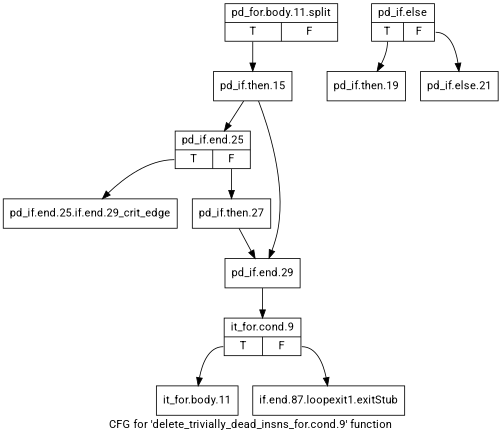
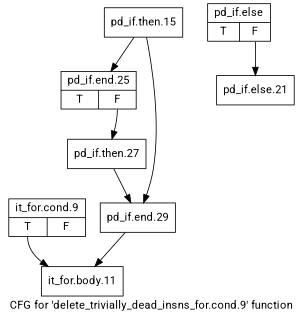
node "pd_for.body.11.split": removed
node "pd_if.then.19": removed
node "pd_if.end.25.if.end.29_crit_edge": removed
edge "pd_if.end.29" -> "it_for.cond.9": now "pd_if.end.29" -> "it_for.body.11"
node "if.end.87.loopexit1.exitStub": removed
